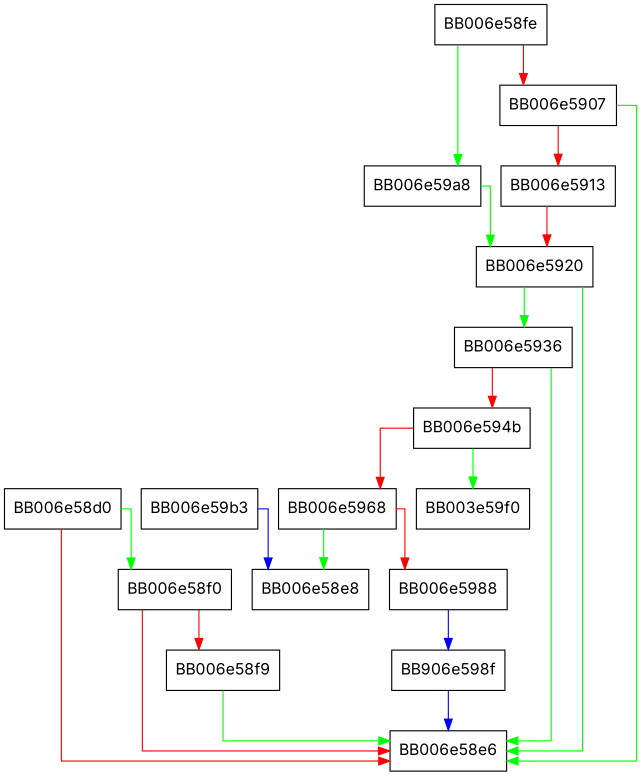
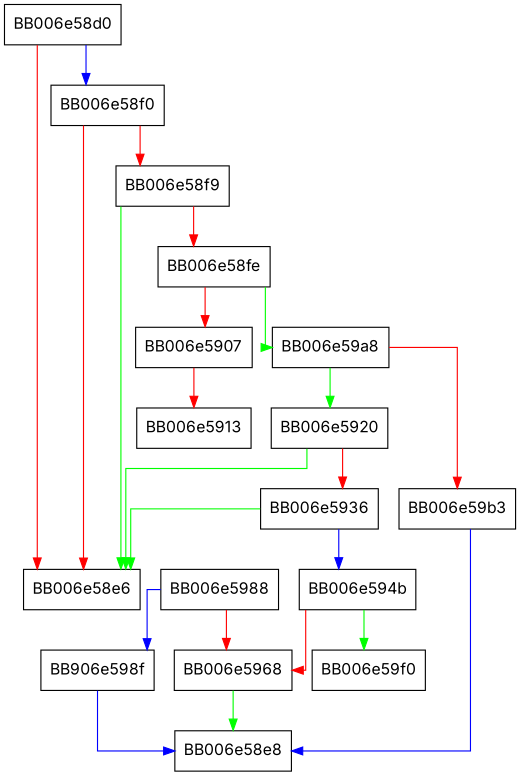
edge "BB006e58f9" -> "BB006e58fe": added
edge "BB006e5913" -> "BB006e5920": removed
edge "BB006e5920" -> "BB006e5936": color green -> red
edge "BB006e59a8" -> "BB006e59b3": added
edge "BB006e5936" -> "BB006e594b": color red -> blue
edge "BB006e5907" -> "BB006e58e6": removed
node "BB003e59f0": label "BB003e59f0" -> "BB006e59f0"
edge "BB006e58d0" -> "BB006e58f0": color green -> blue
edge "BB006e5968" -> "BB006e5988": reversed
edge "BB906e598f" -> "BB006e58e6": now "BB906e598f" -> "BB006e58e8"
